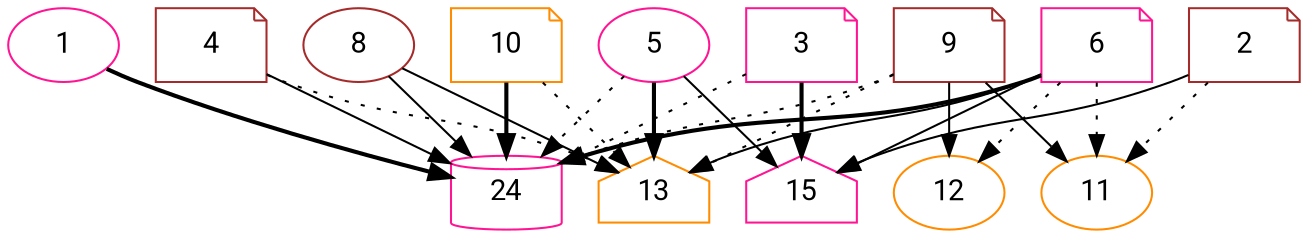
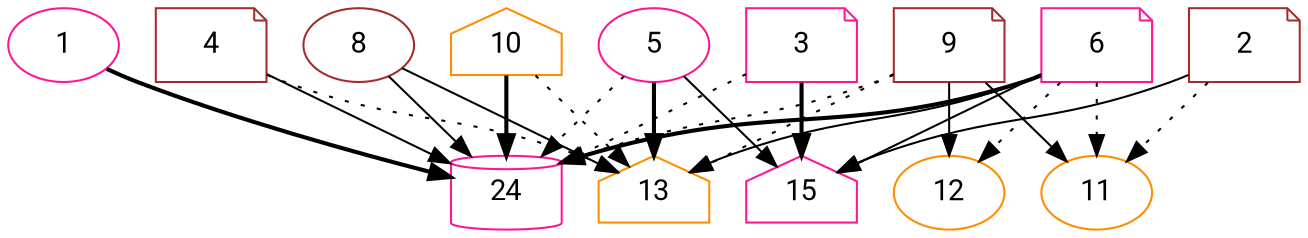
node "10": shape note -> house
